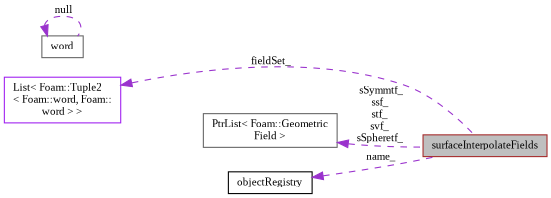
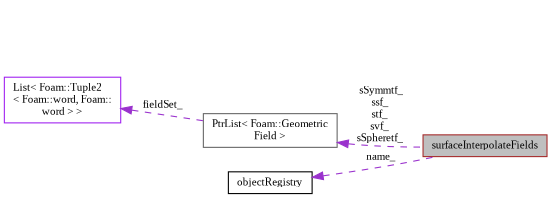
node "word": removed
edge "surfaceInterpolateFields" -> "List< Foam::Tuple2 < Foam::word, Foam:: word > >": now "PtrList< Foam::Geometric Field >" -> "List< Foam::Tuple2 < Foam::word, Foam:: word > >"
